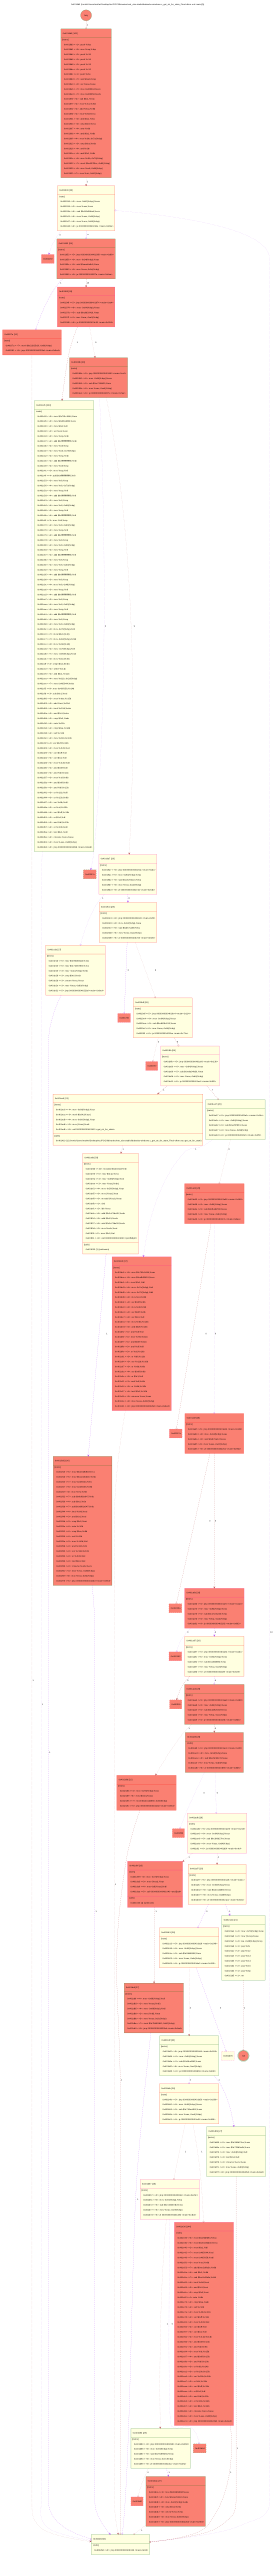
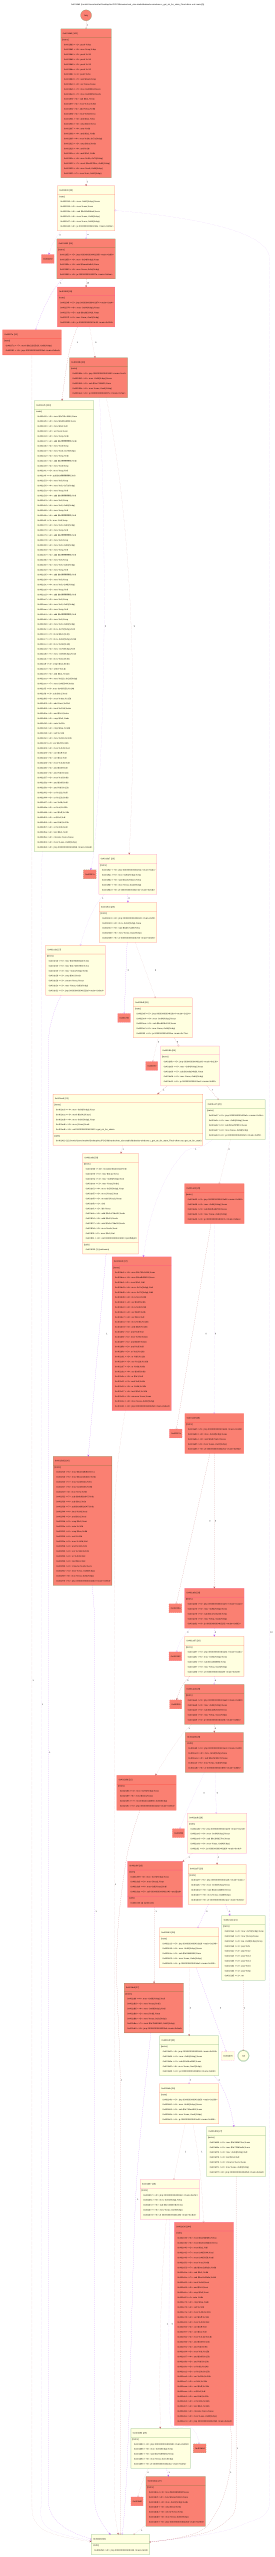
node "Exit": fillcolor salmon -> lightyellow
